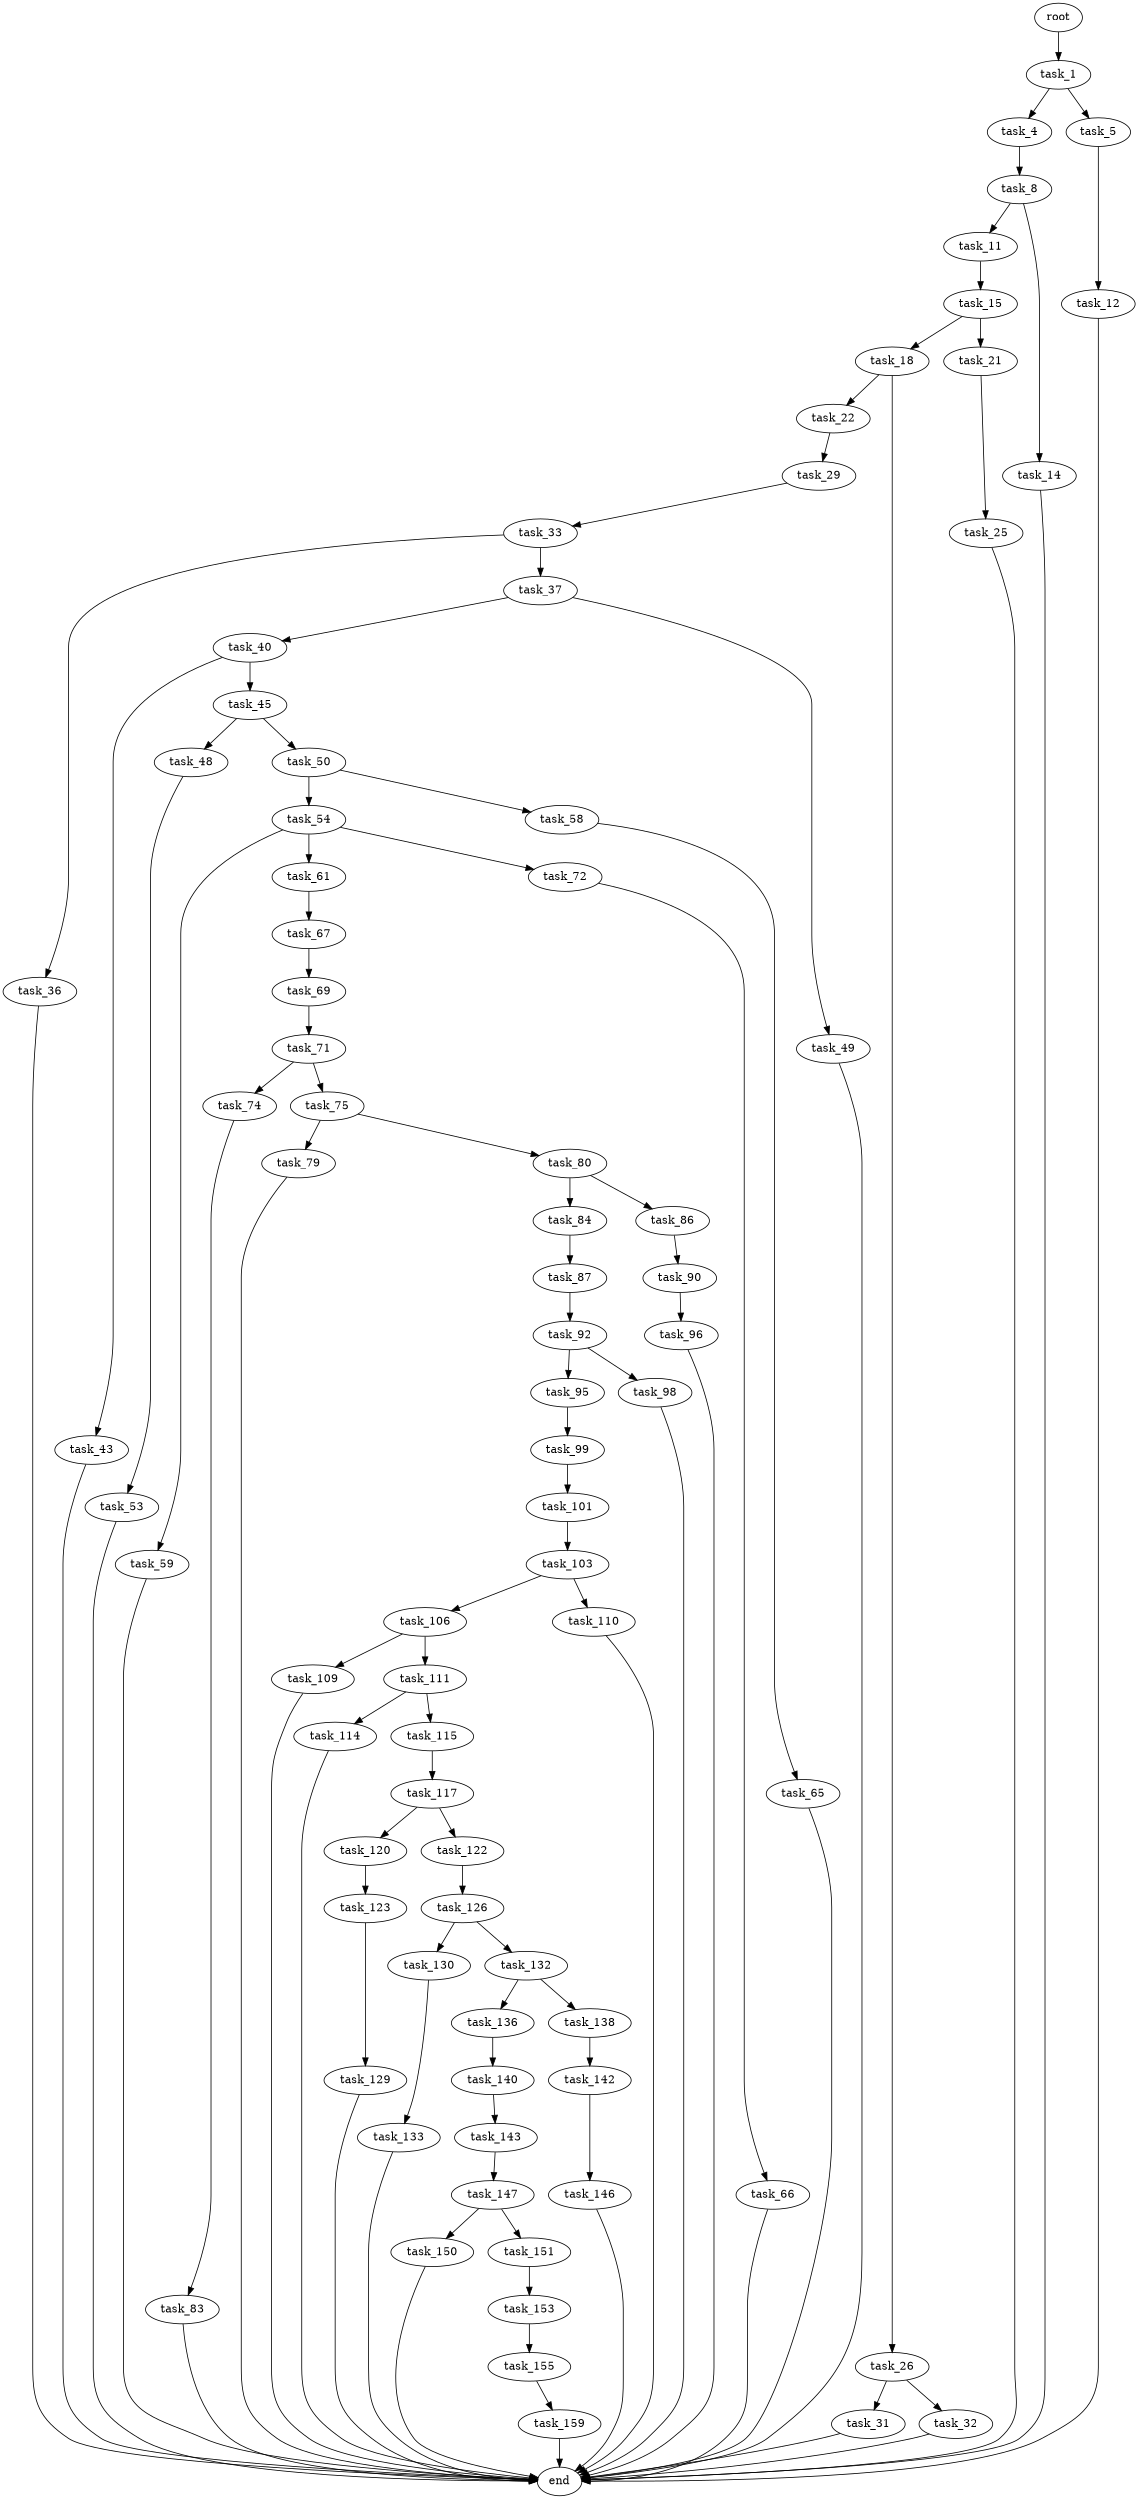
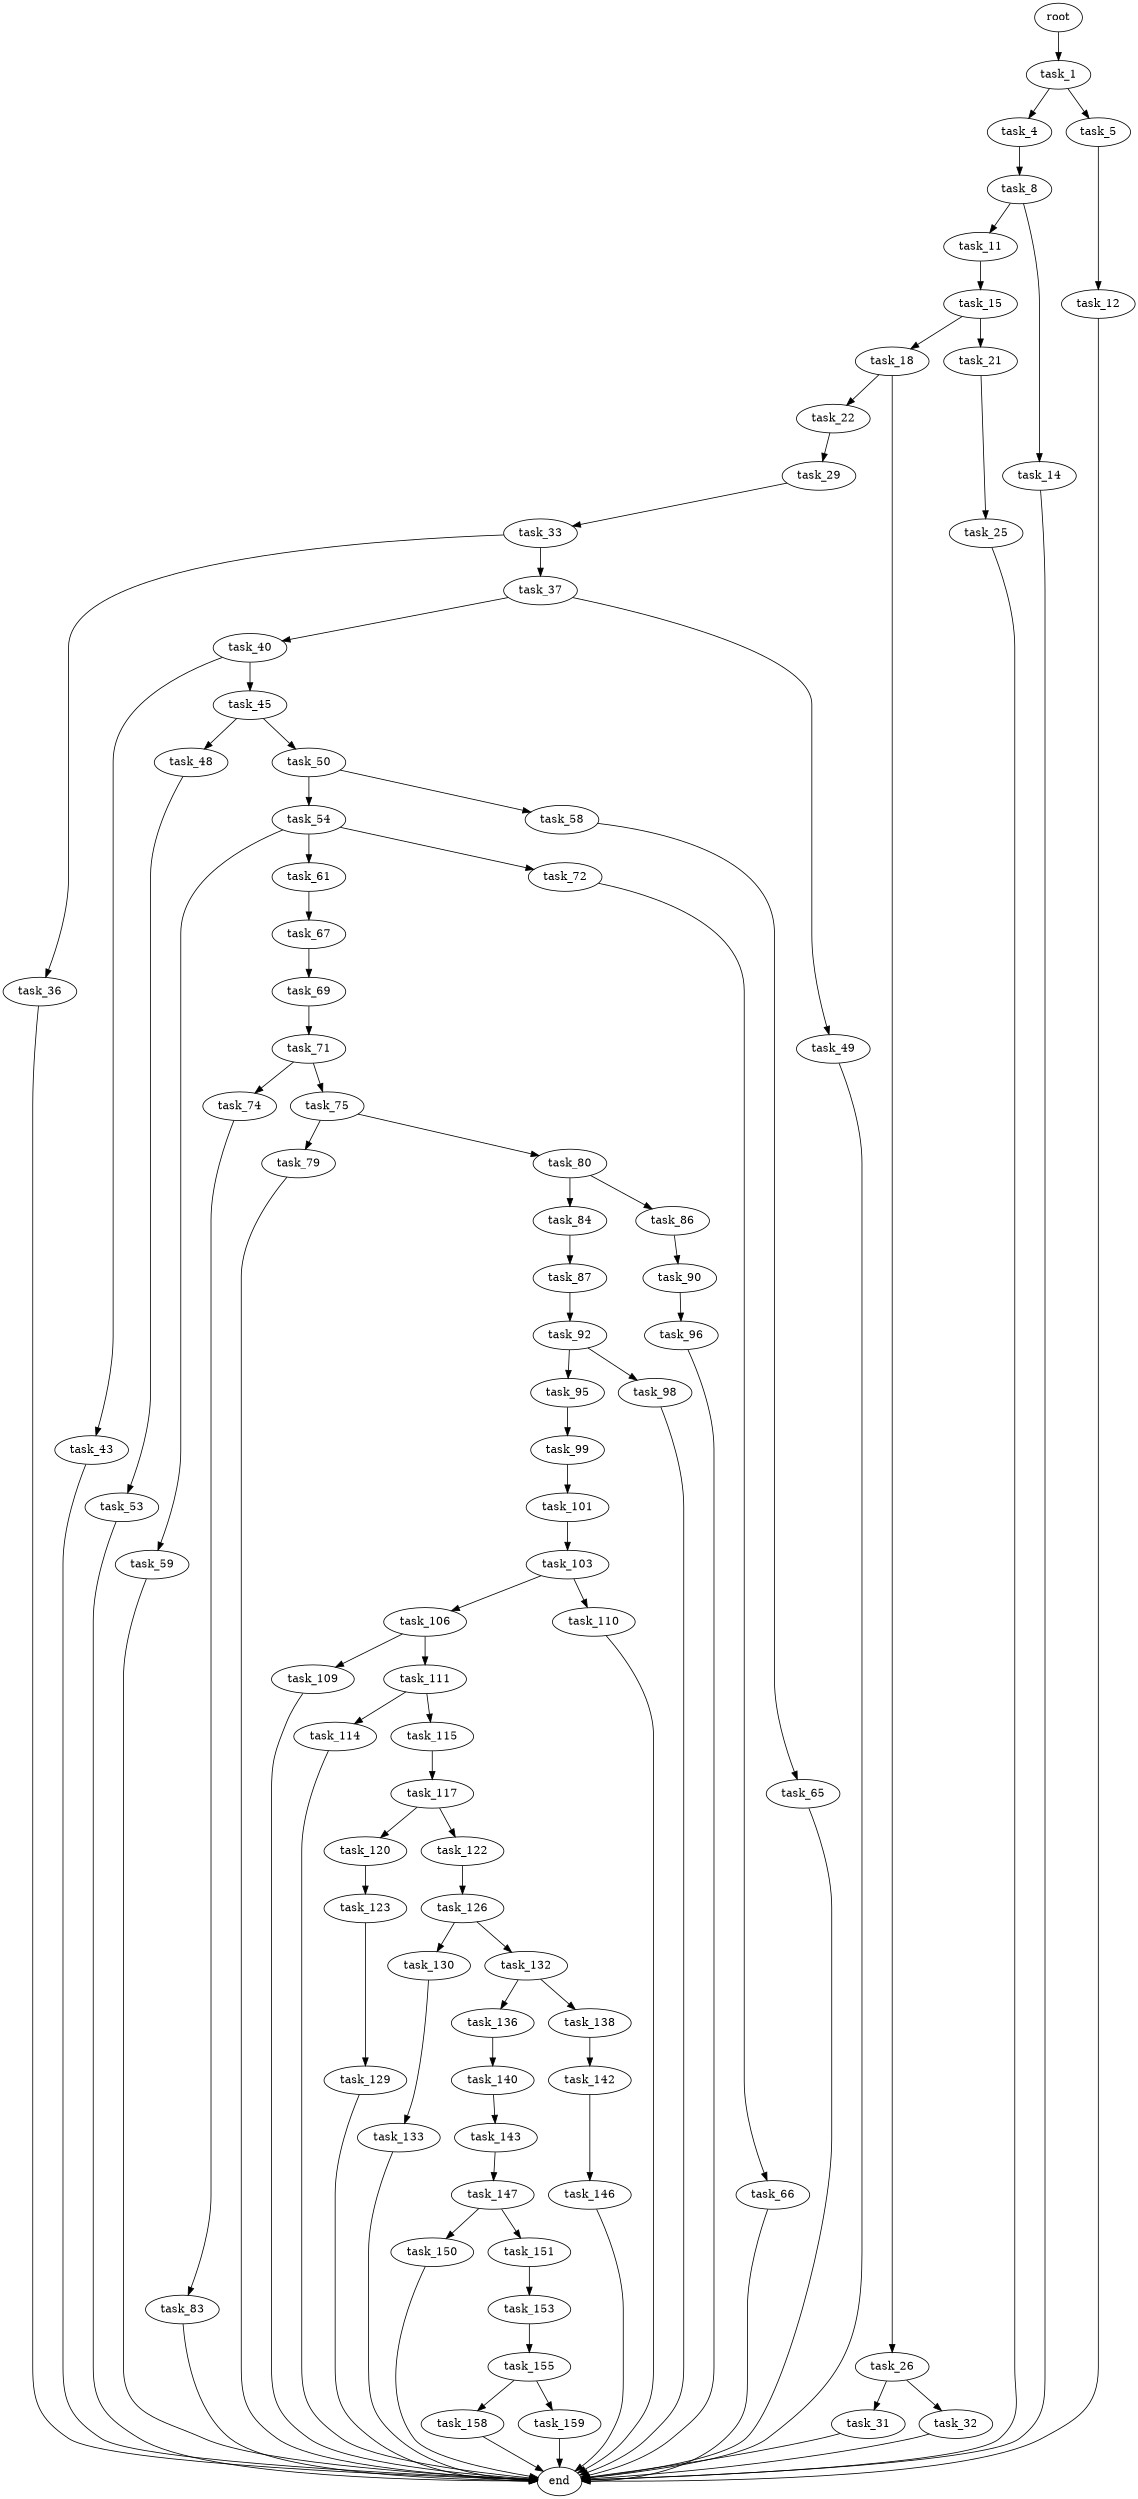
node "task_158": added
